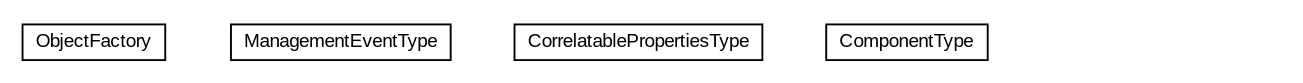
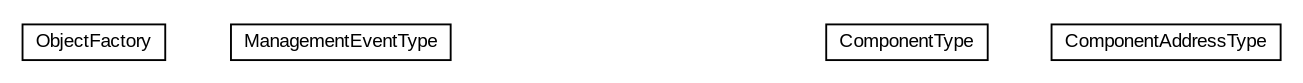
node "CorrelatablePropertiesType": removed
node "ComponentAddressType": added
